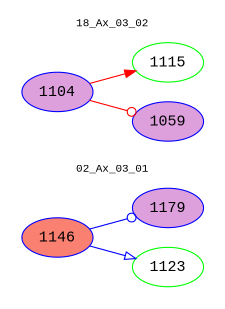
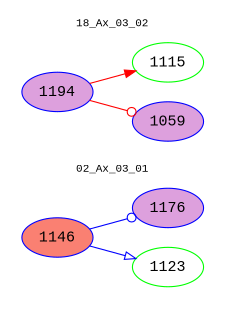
node "1104": label "1104" -> "1194"
node "1179": label "1179" -> "1176"
